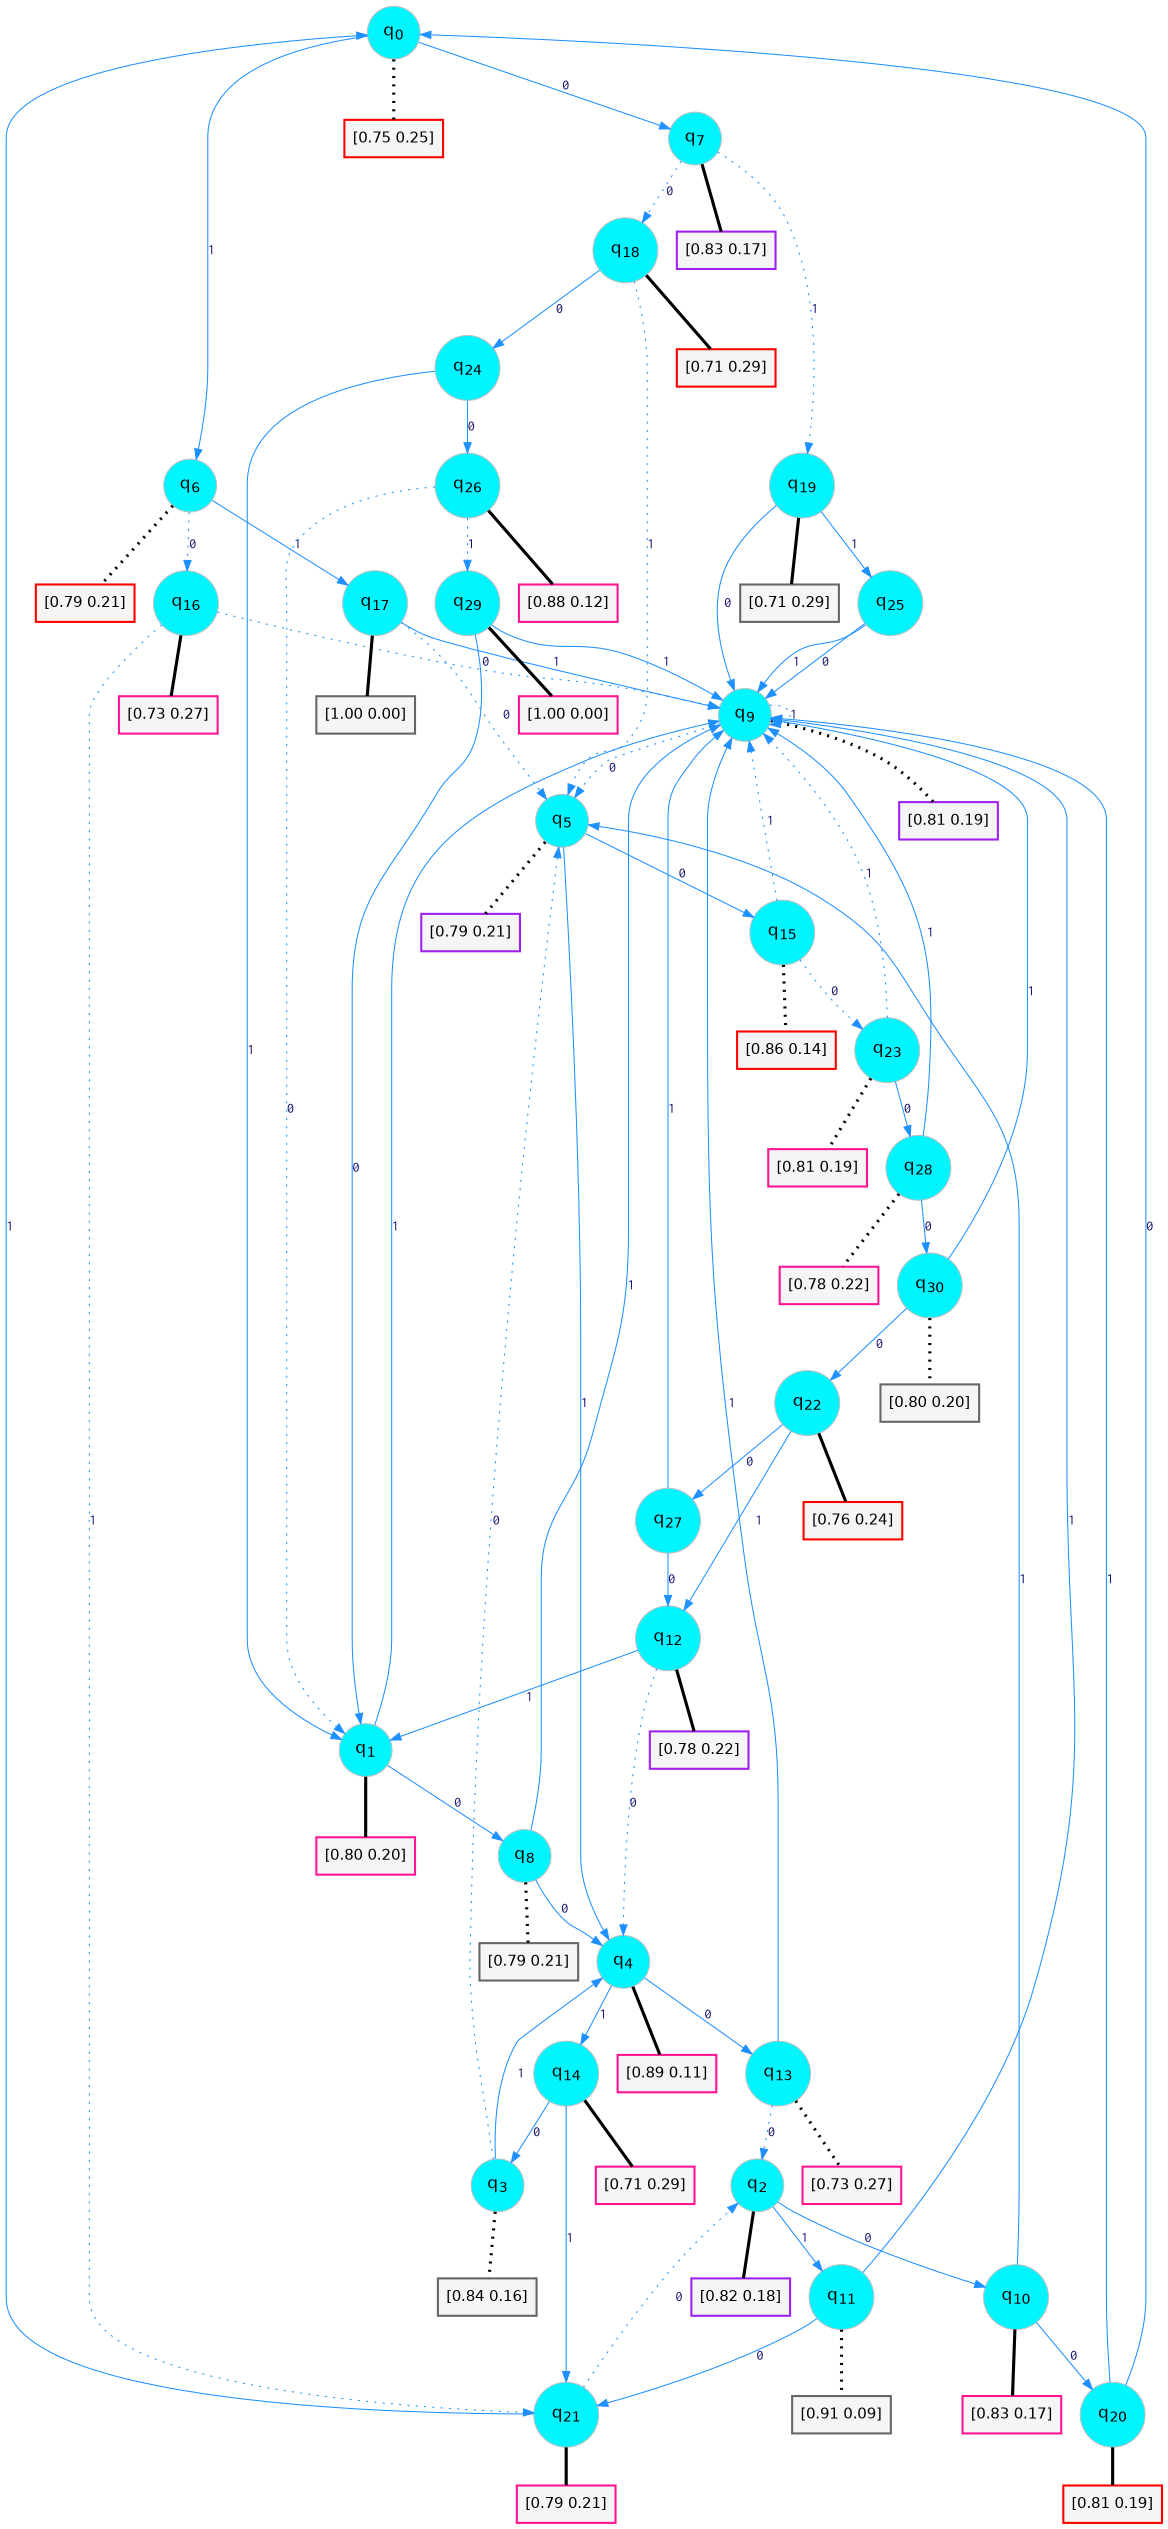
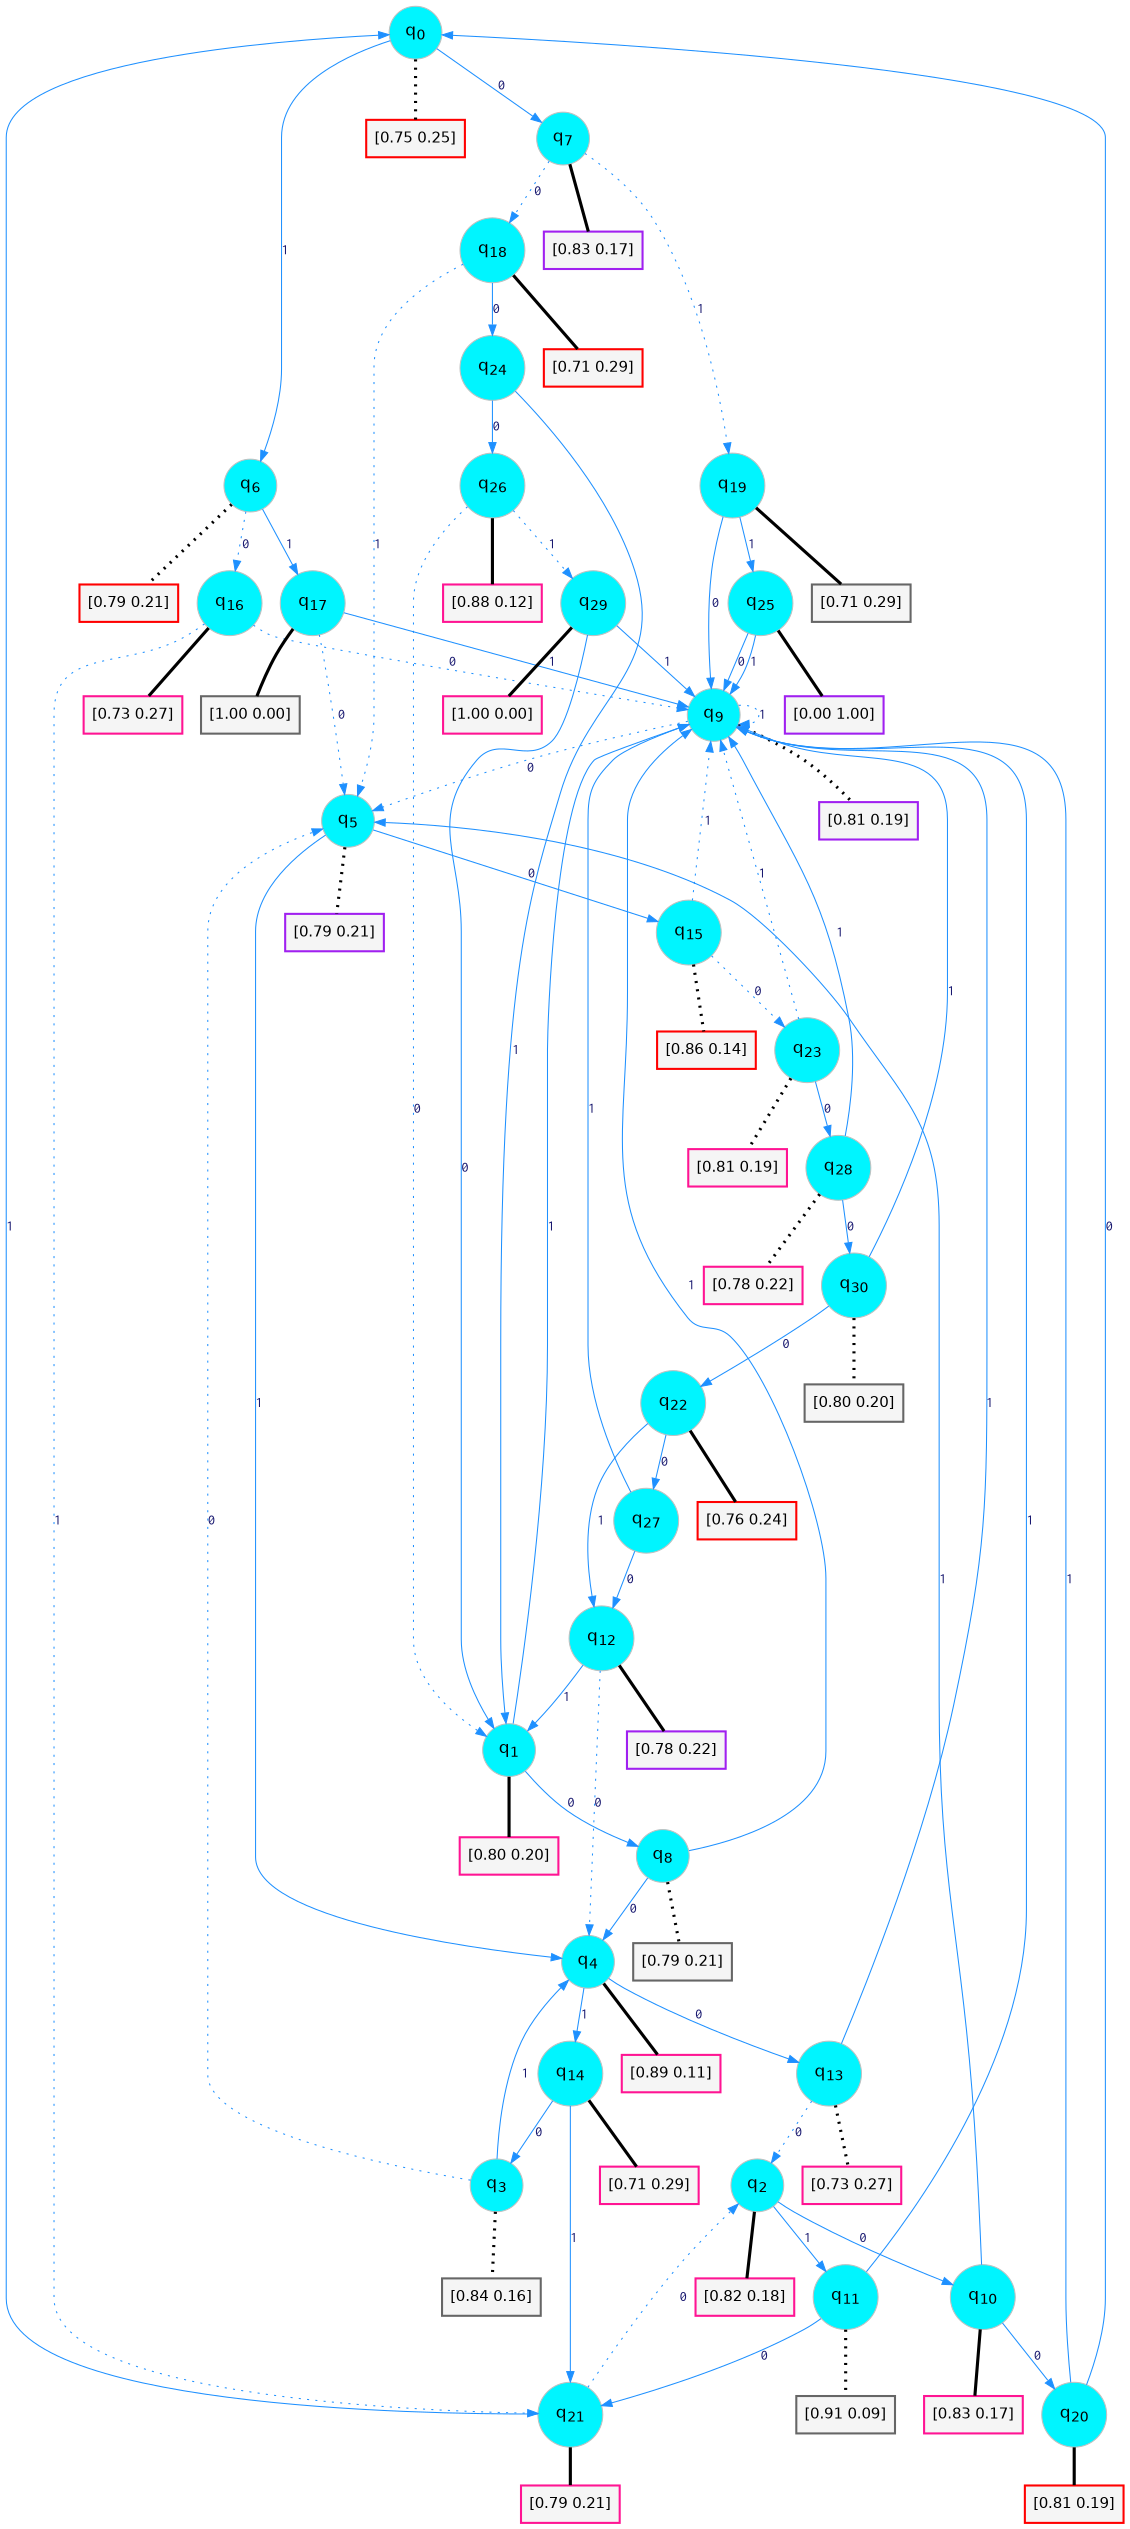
node "[0.00 1.00]": added
node "[0.82 0.18]": color purple -> deeppink
